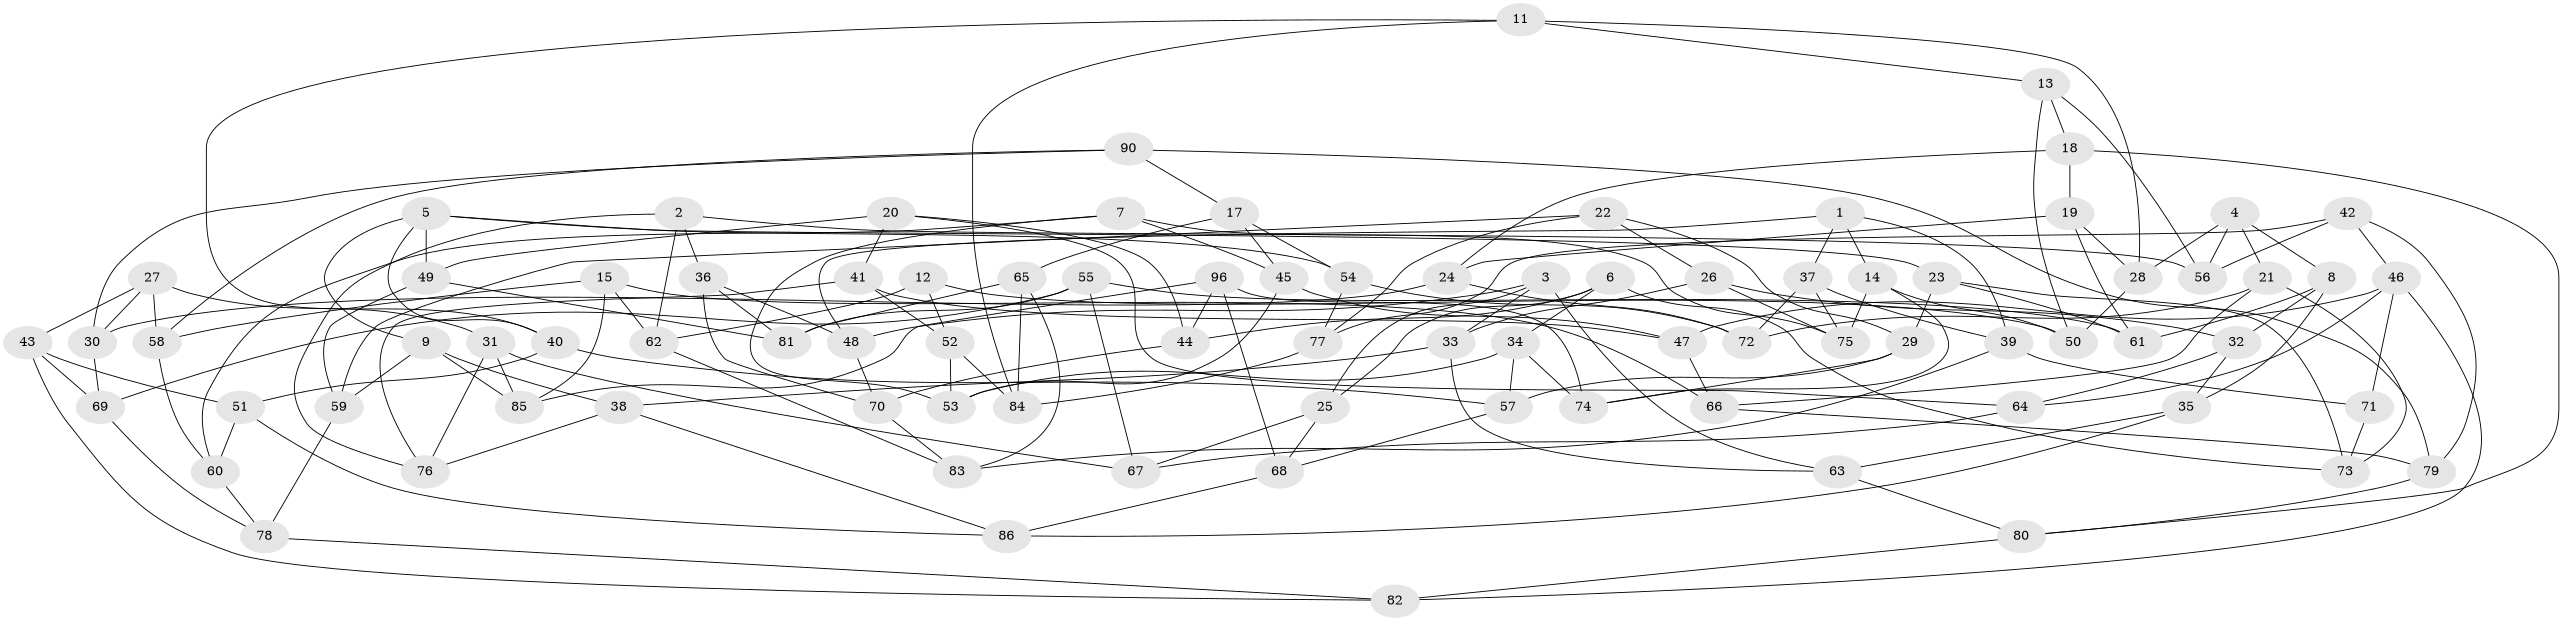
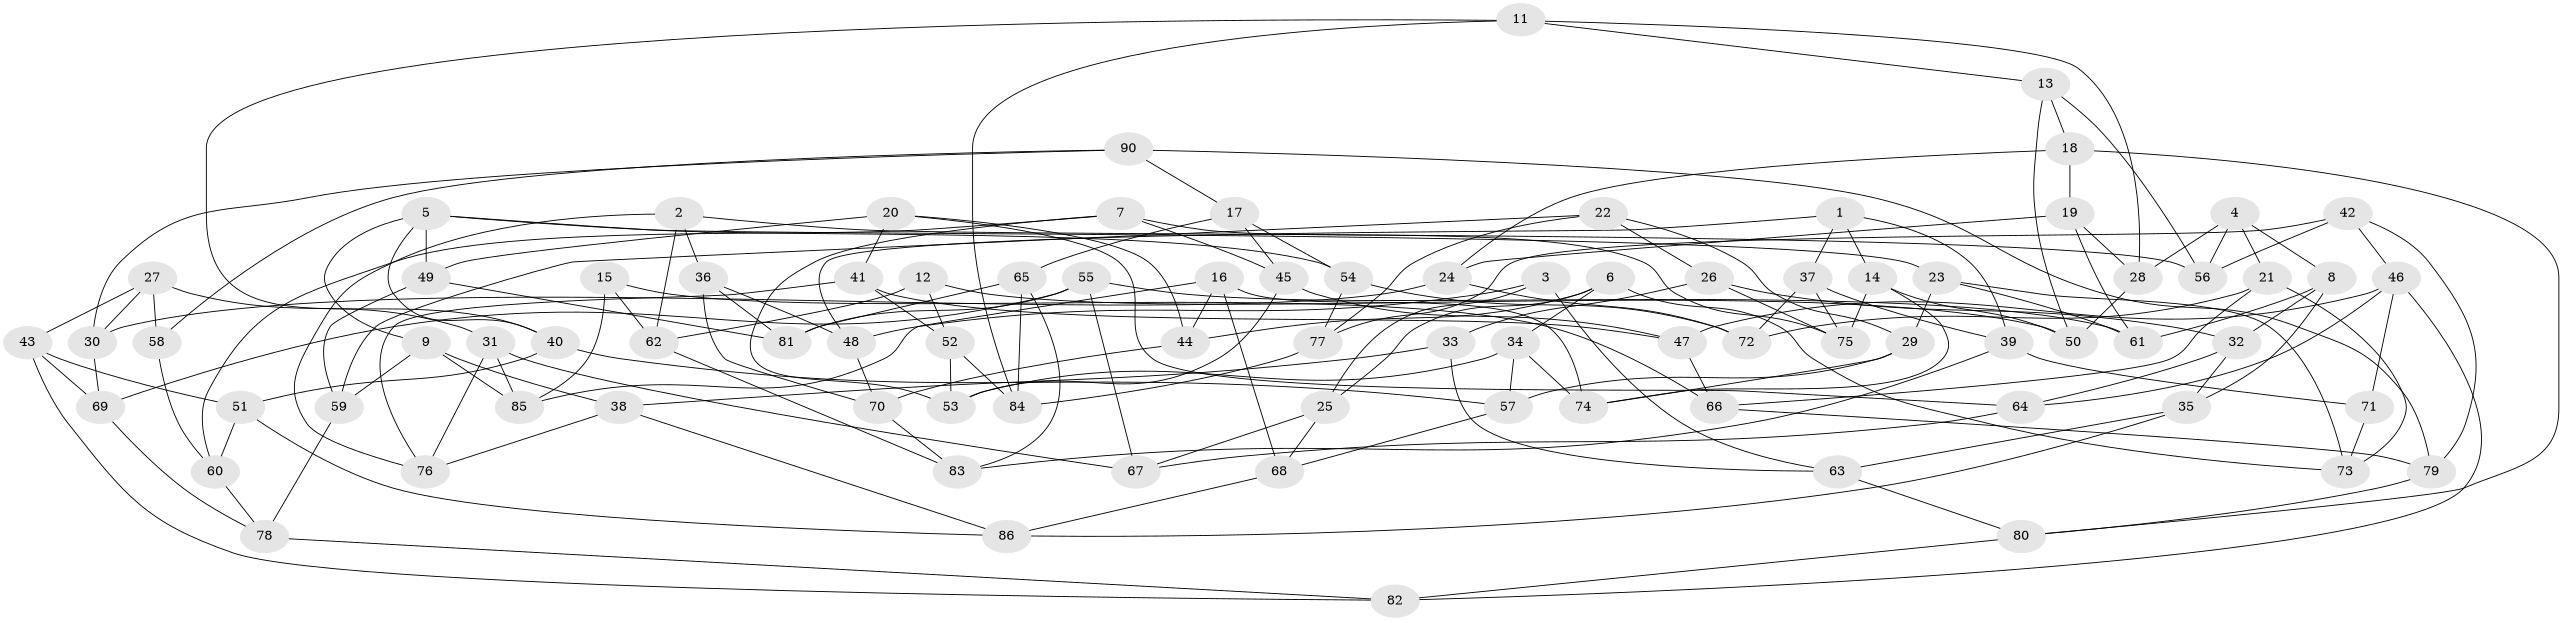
node "96": label "96" -> "16"
edge "3" -- "33": removed
edge "15" -- "58": removed
